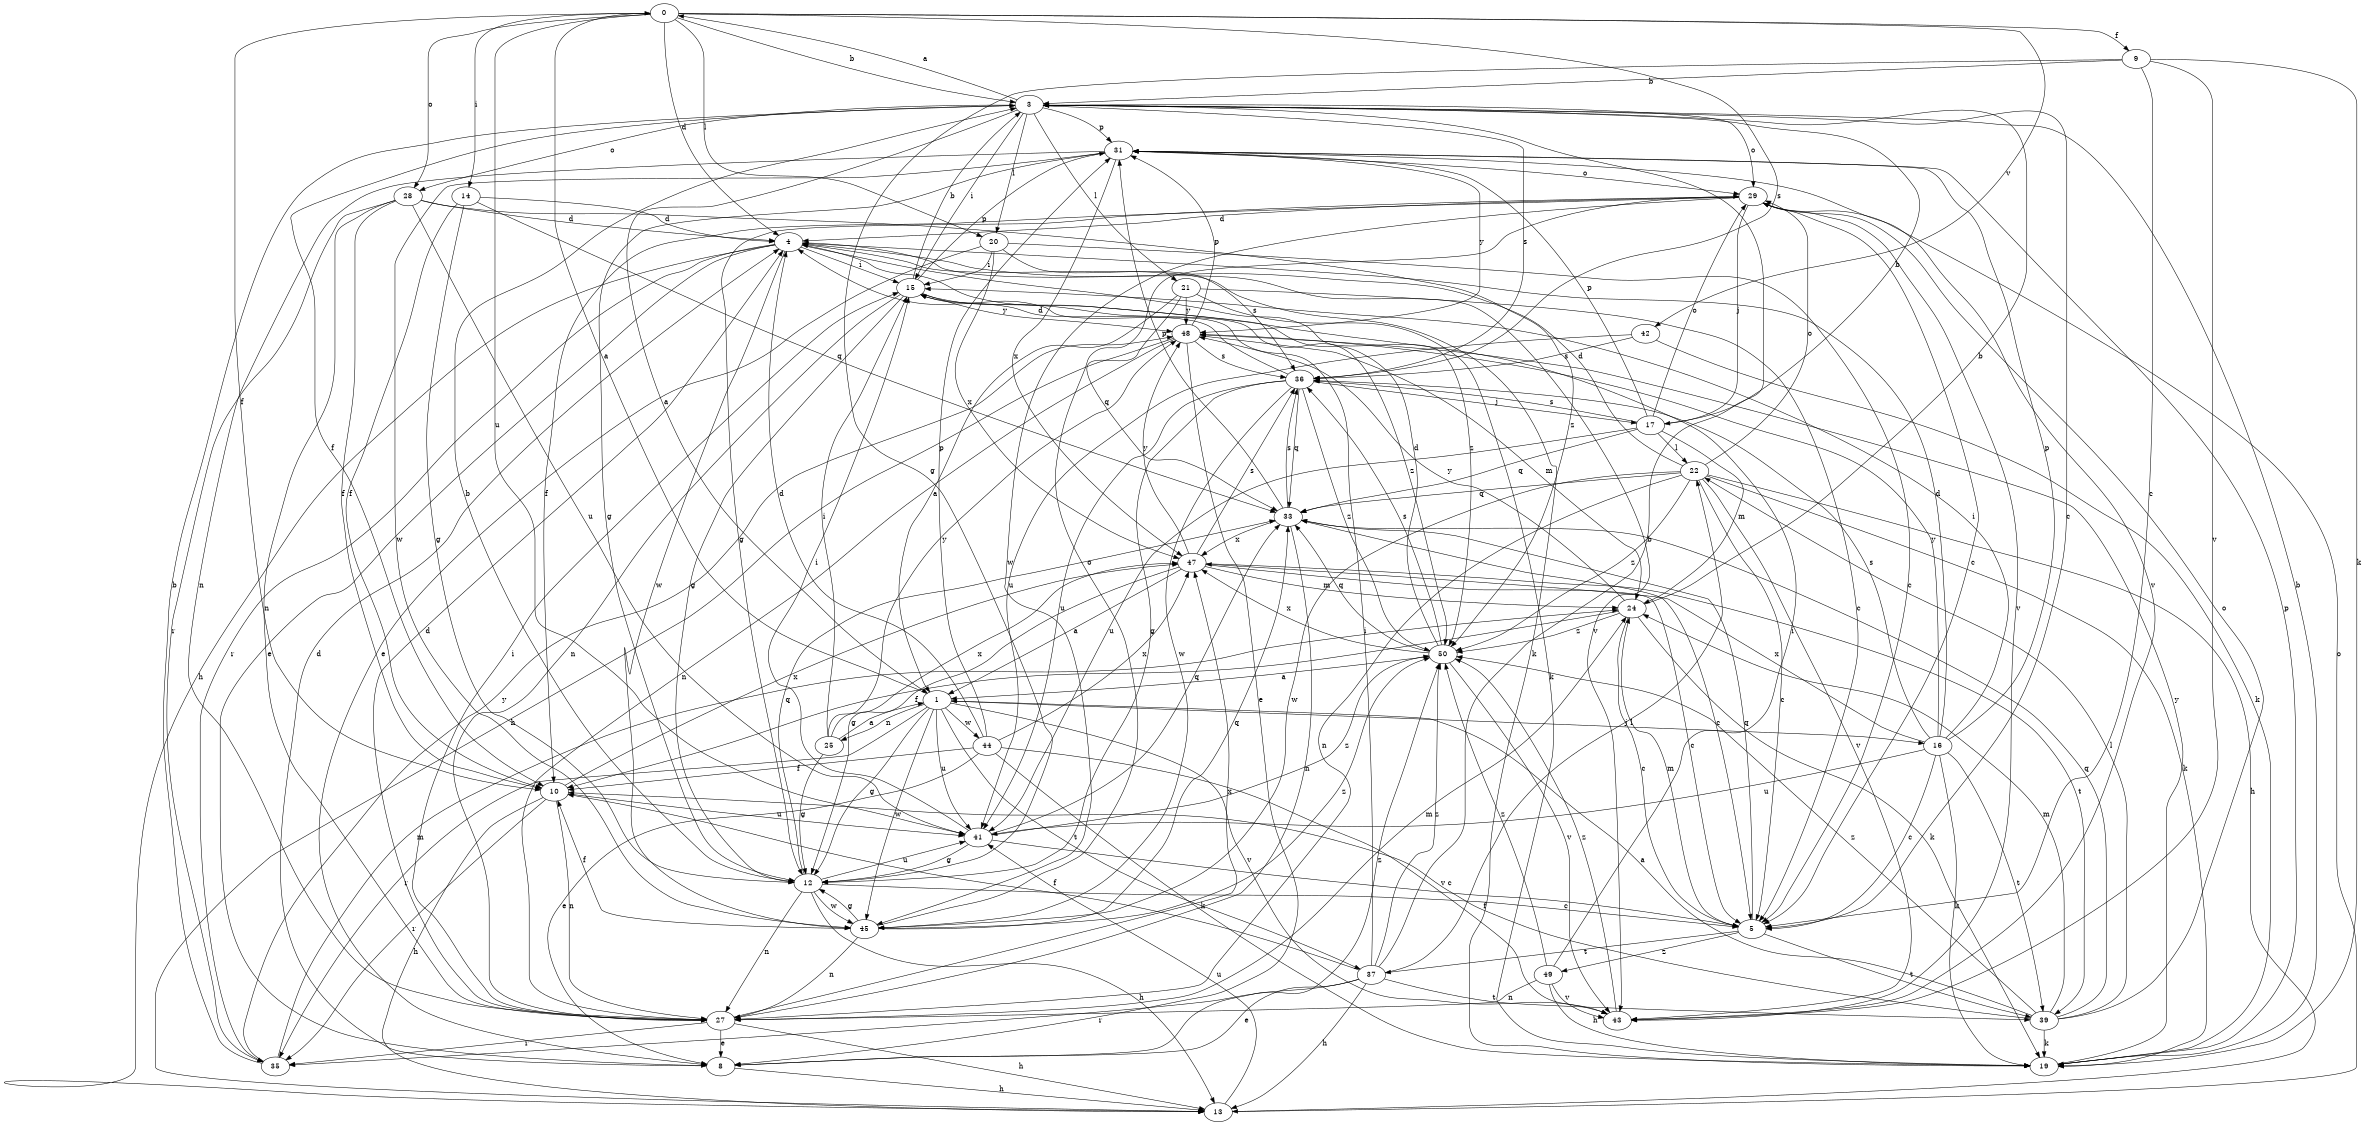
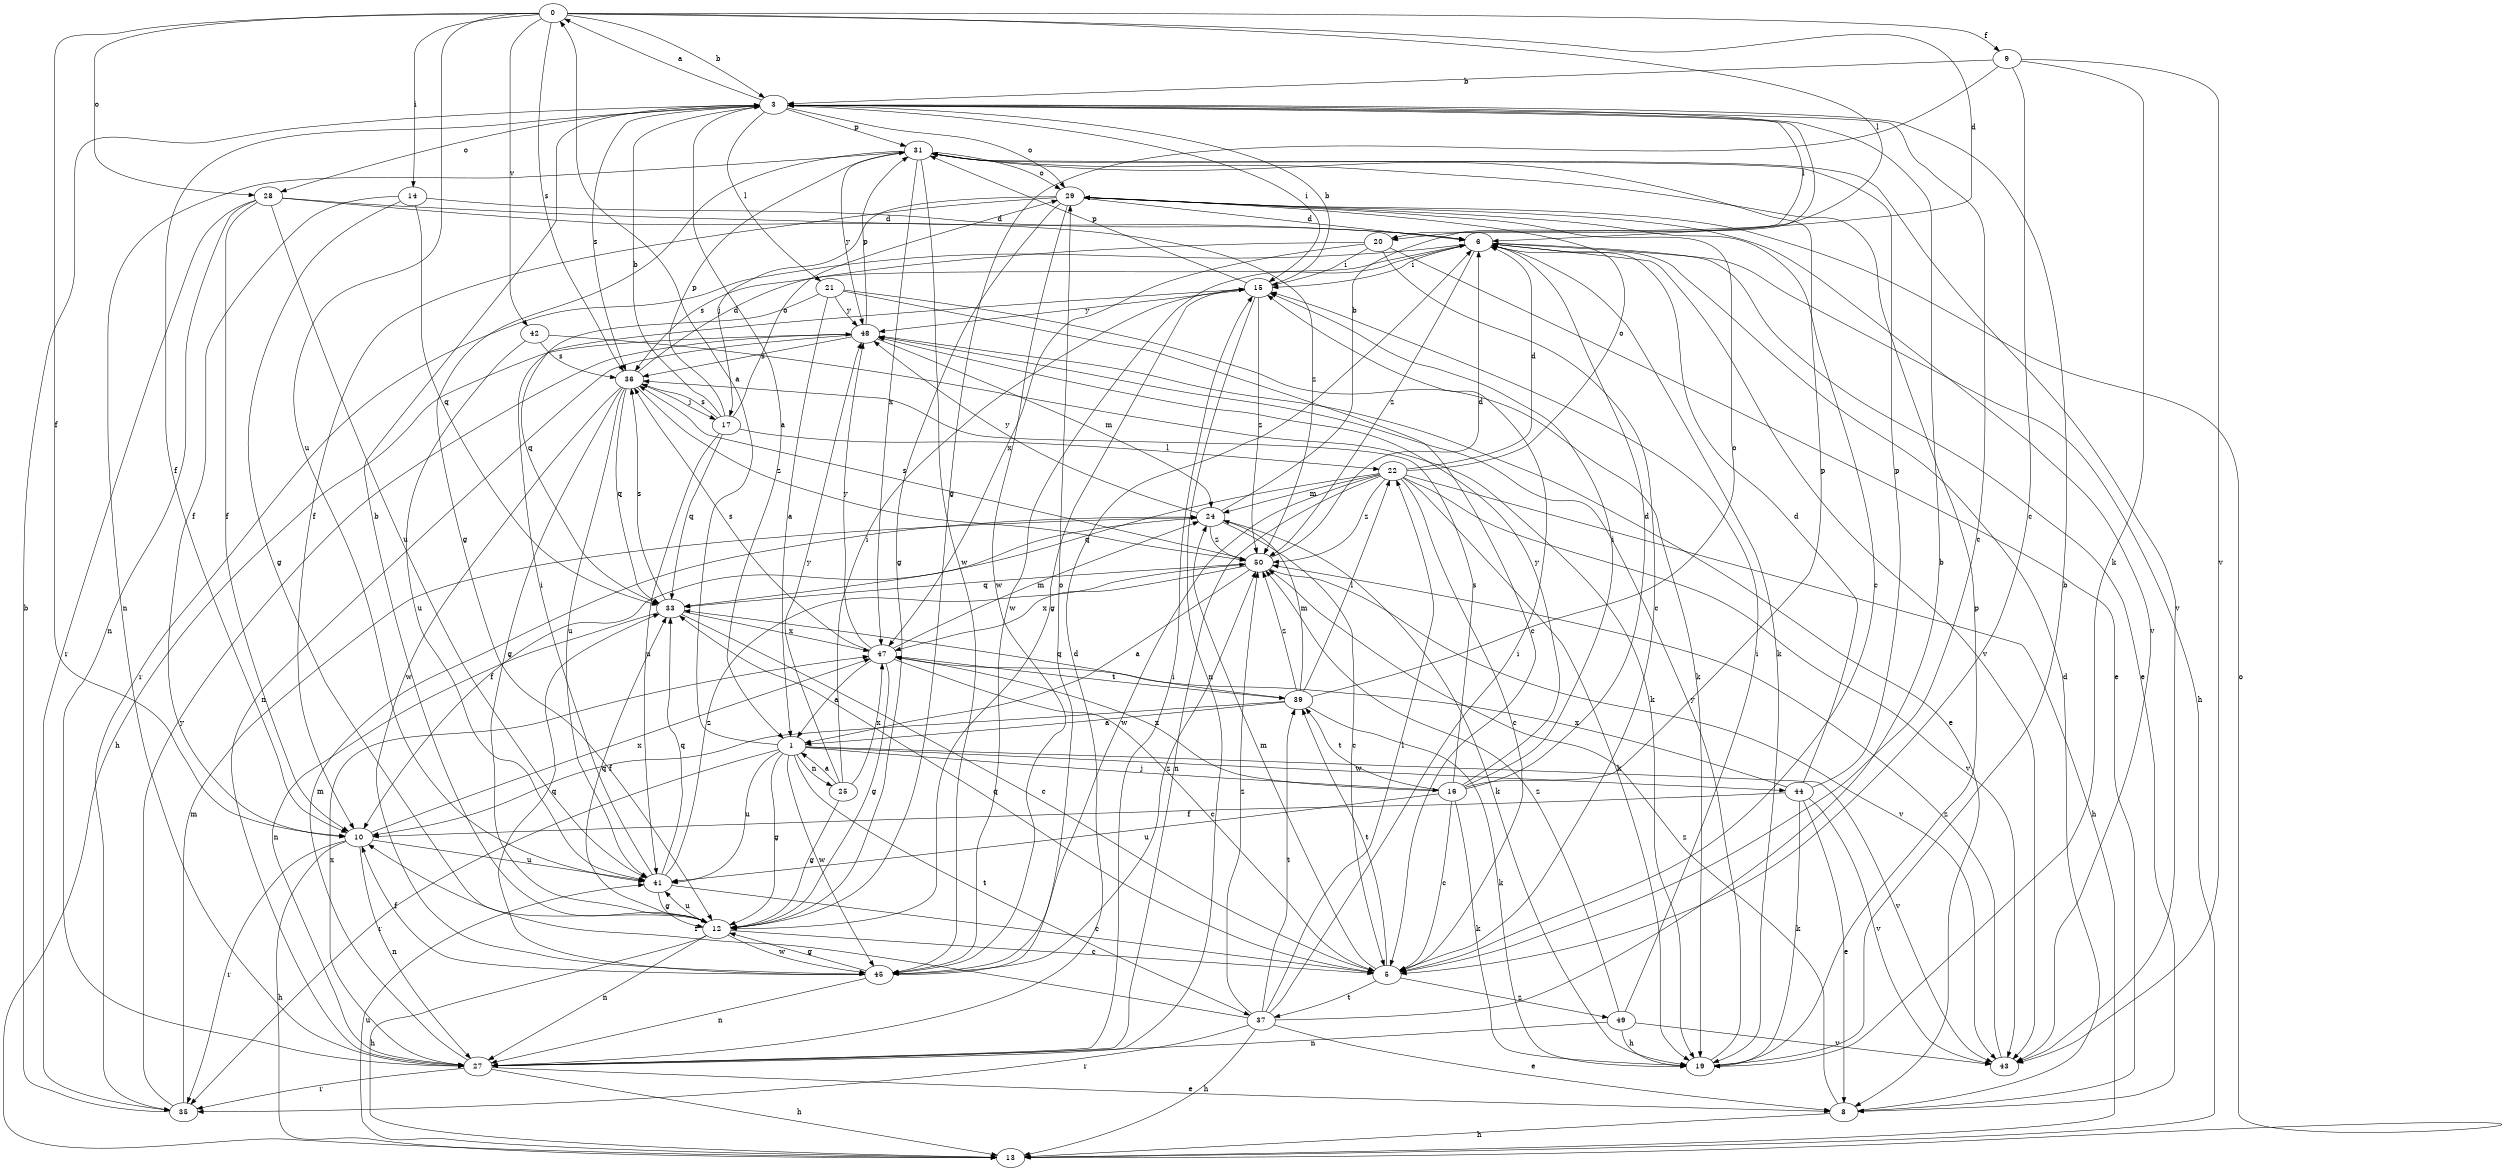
node "4": label "4" -> "6"
edge "33" -> "31": removed, label "p"
edge "17" -> "24": now "22" -> "24"
